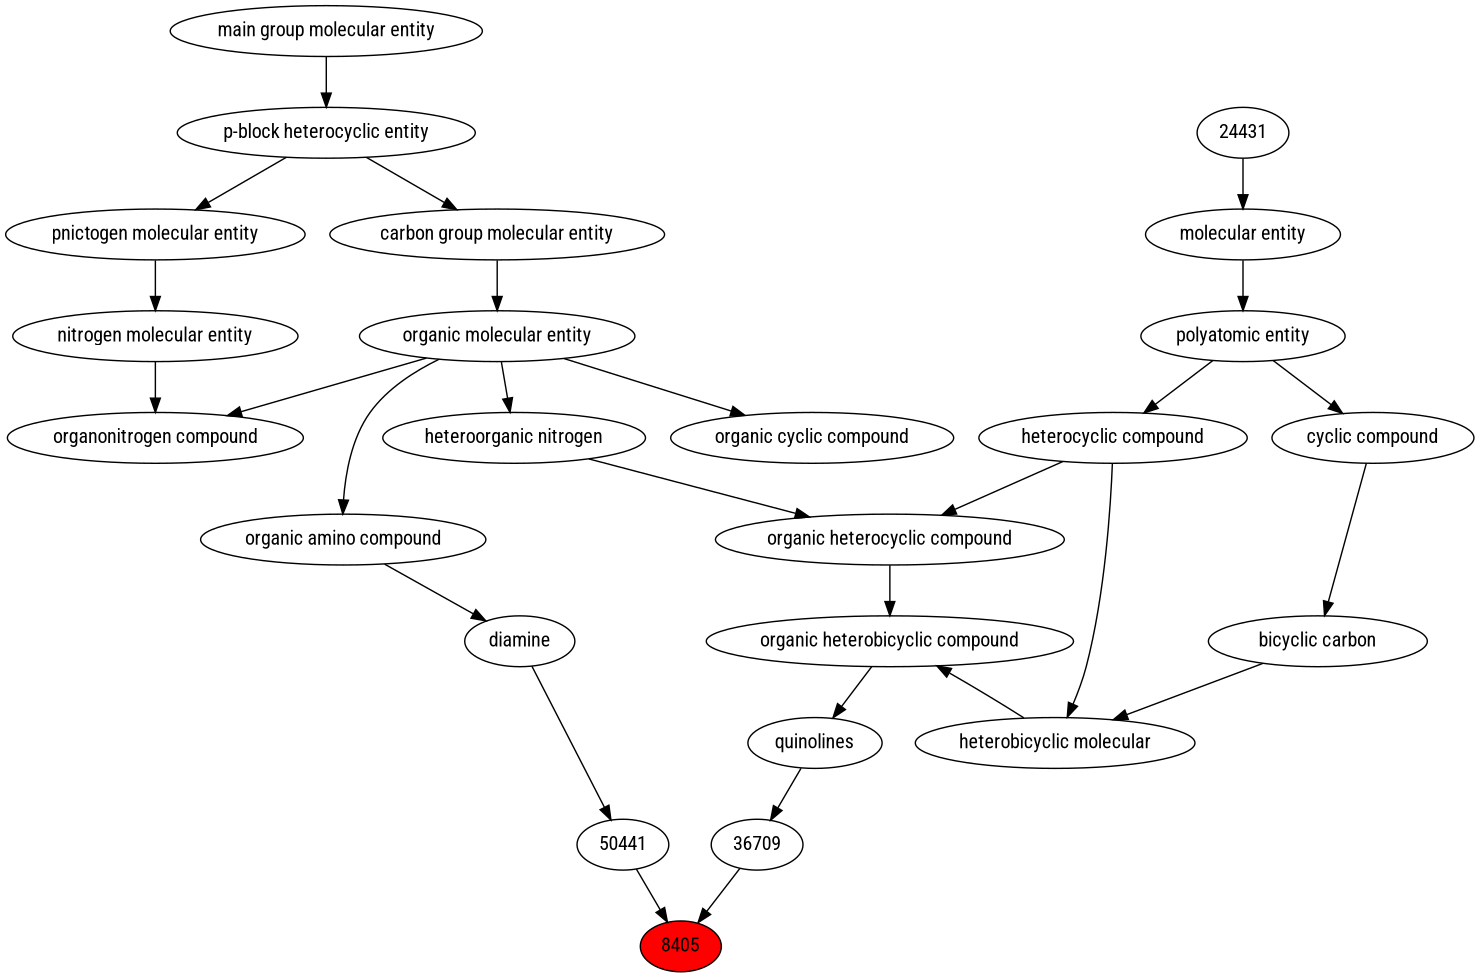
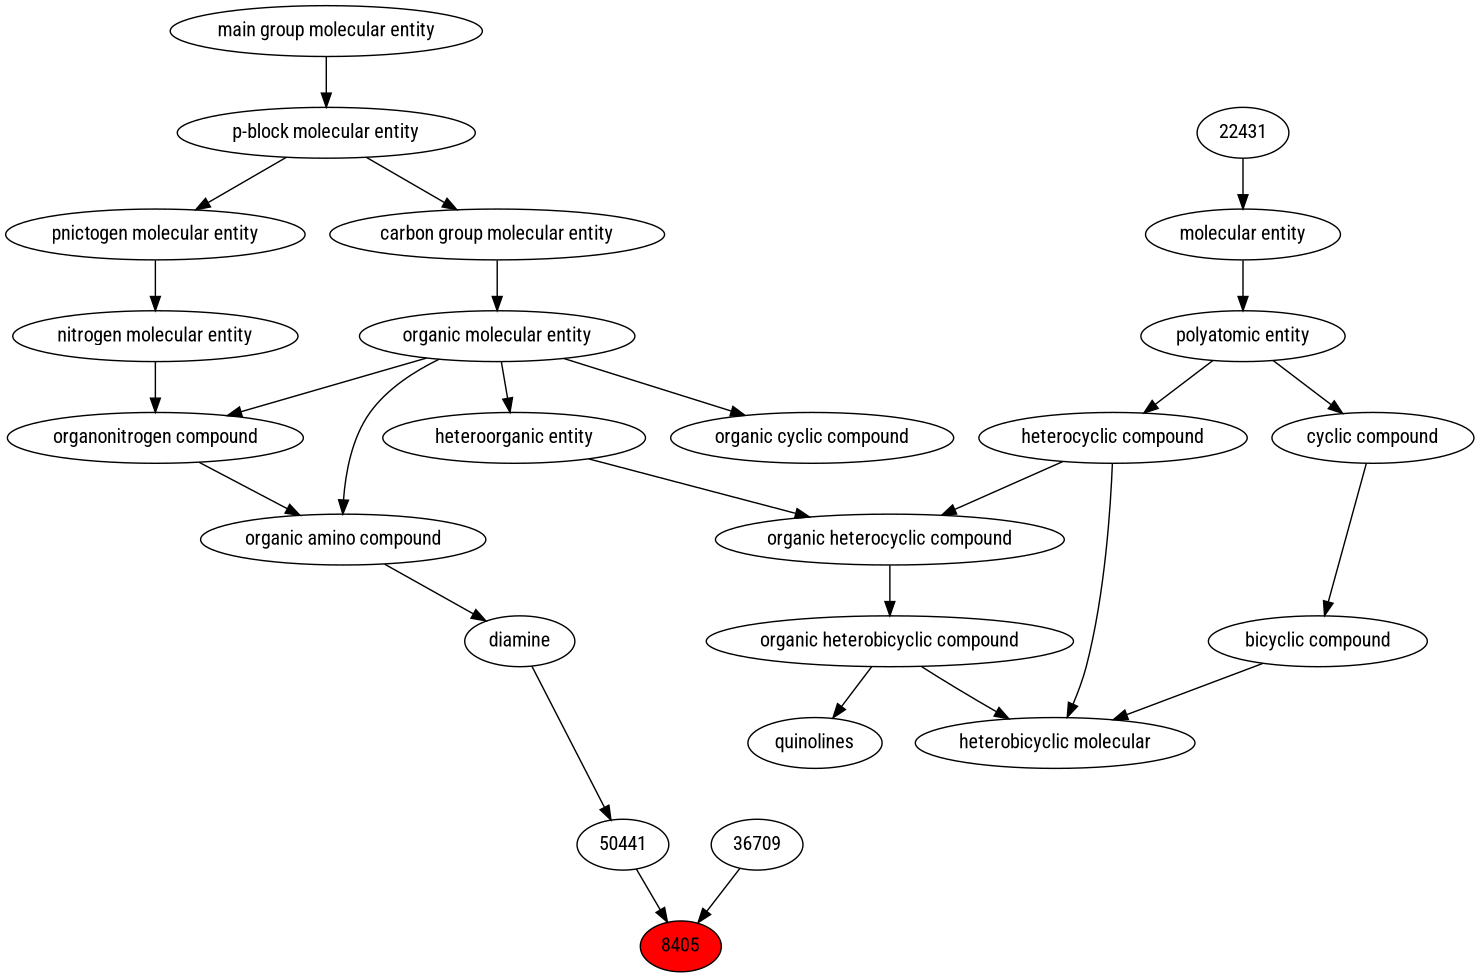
node "p-block heterocyclic entity": label "p-block heterocyclic entity" -> "p-block molecular entity"
node "24431": label "24431" -> "22431"
node "heteroorganic nitrogen": label "heteroorganic nitrogen" -> "heteroorganic entity"
edge "organonitrogen compound" -> "organic amino compound": added
node "bicyclic carbon": label "bicyclic carbon" -> "bicyclic compound"
edge "heterobicyclic molecular" -> "organic heterobicyclic compound": reversed
edge "quinolines" -> "36709": removed
